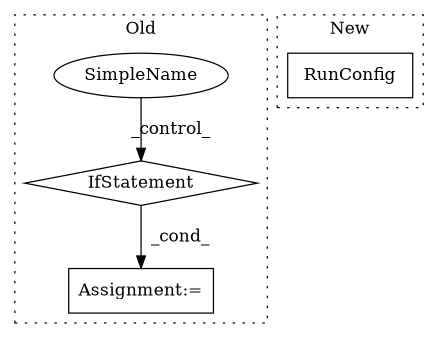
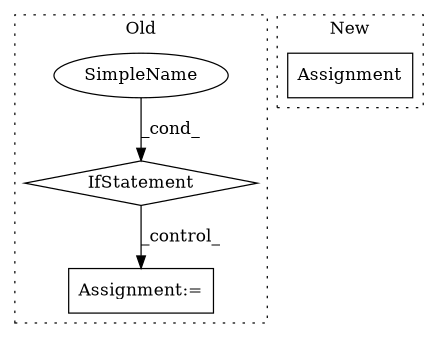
node "RunConfig": label "RunConfig" -> "Assignment"
edge "SimpleName" -> "IfStatement": label "_control_" -> "_cond_"
edge "IfStatement" -> "Assignment:=": label "_cond_" -> "_control_"
